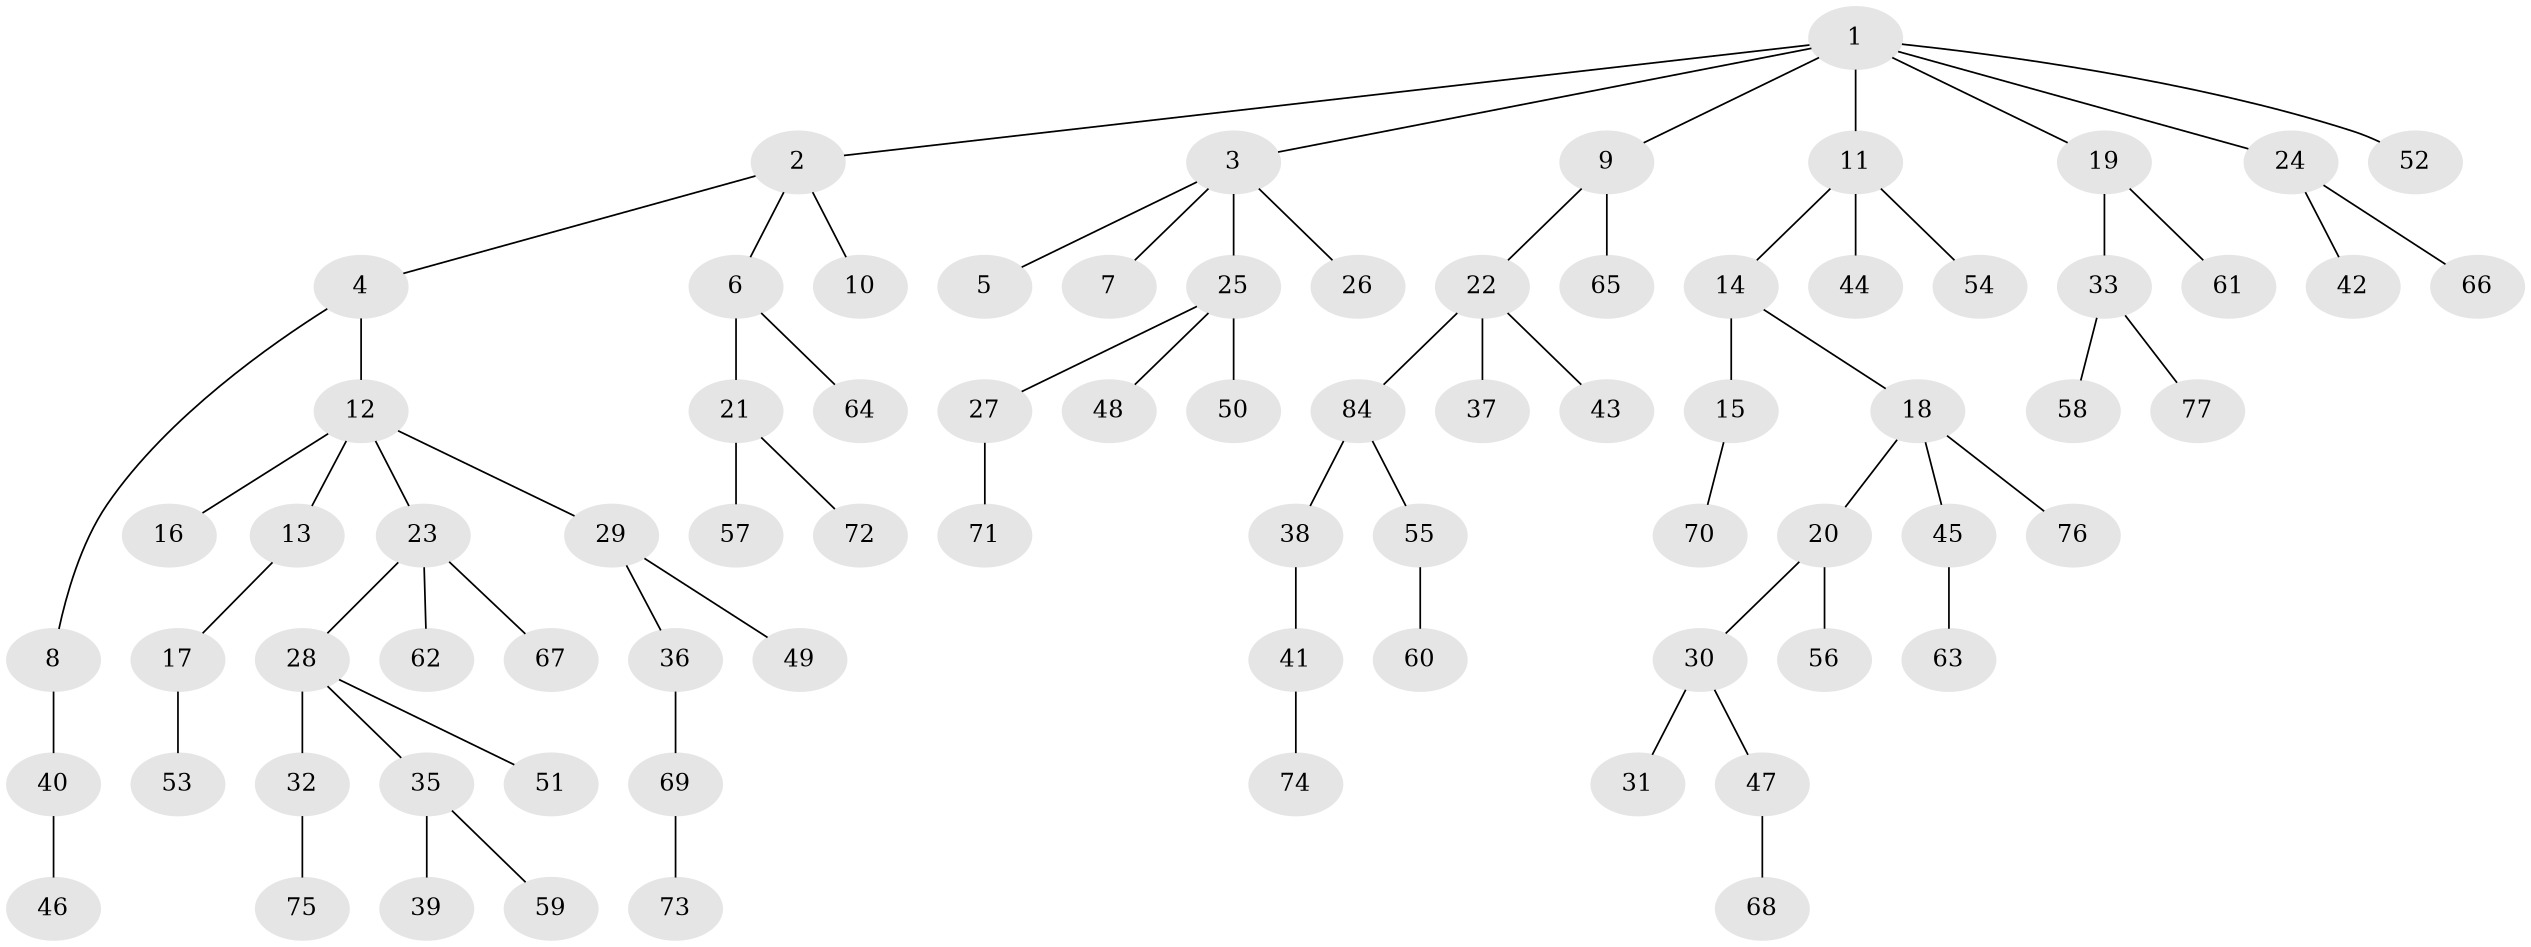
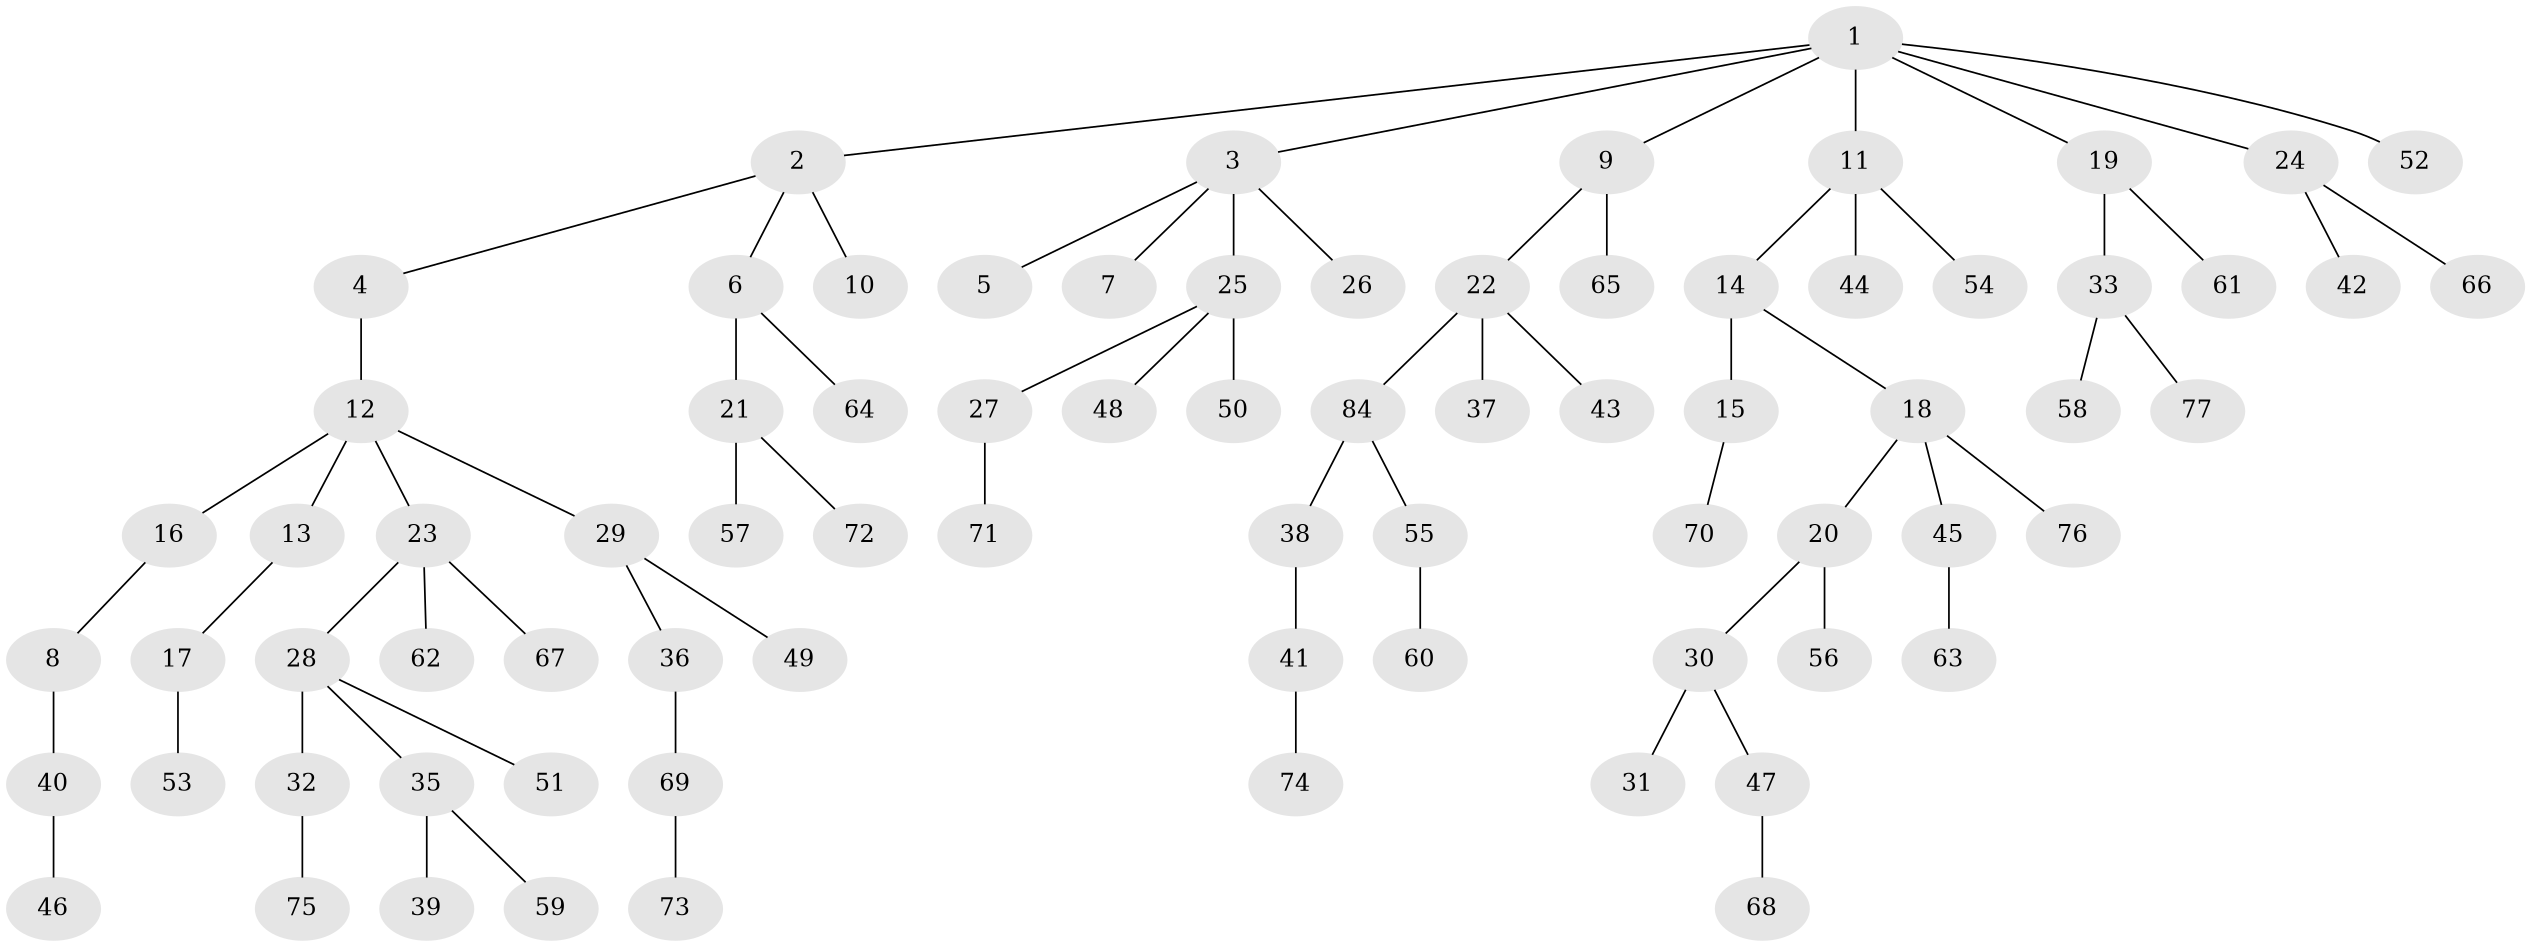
edge "4" -- "8": now "16" -- "8"
